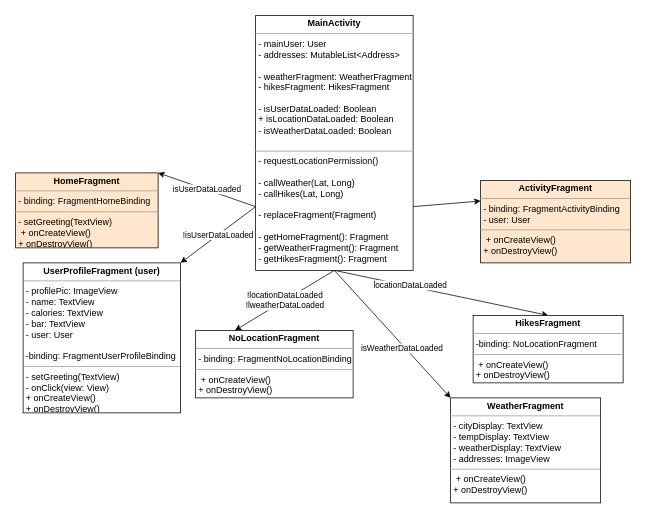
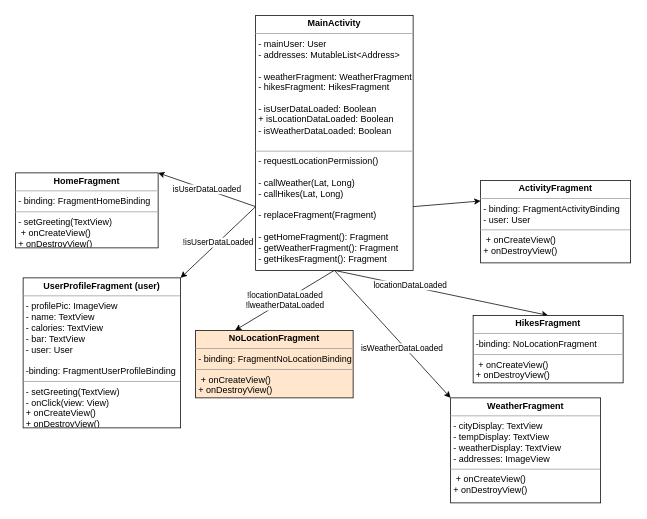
node "HomeFragment - binding: FragmentHomeBinding - setGreeting(TextView) + onCreateView() + onDestroyView()": fillcolor #ffe6cc -> #ffffff
node "ActivityFragment - binding: FragmentActivityBinding - user: User + onCreateView() + onDestroyView()": fillcolor #ffe6cc -> #ffffff
node "UserProfileFragment (user) - profilePic: ImageView - name: TextView - calories: TextView - bar: TextView - user: User -binding: FragmentUserProfileBinding - setGreeting(TextView) - onClick(view: View) + onCreateView() + onDestroyView()": moved (102, 338) -> (102, 353)
node "NoLocationFragment - binding: FragmentNoLocationBinding + onCreateView() + onDestroyView()": fillcolor #ffffff -> #ffe6cc
